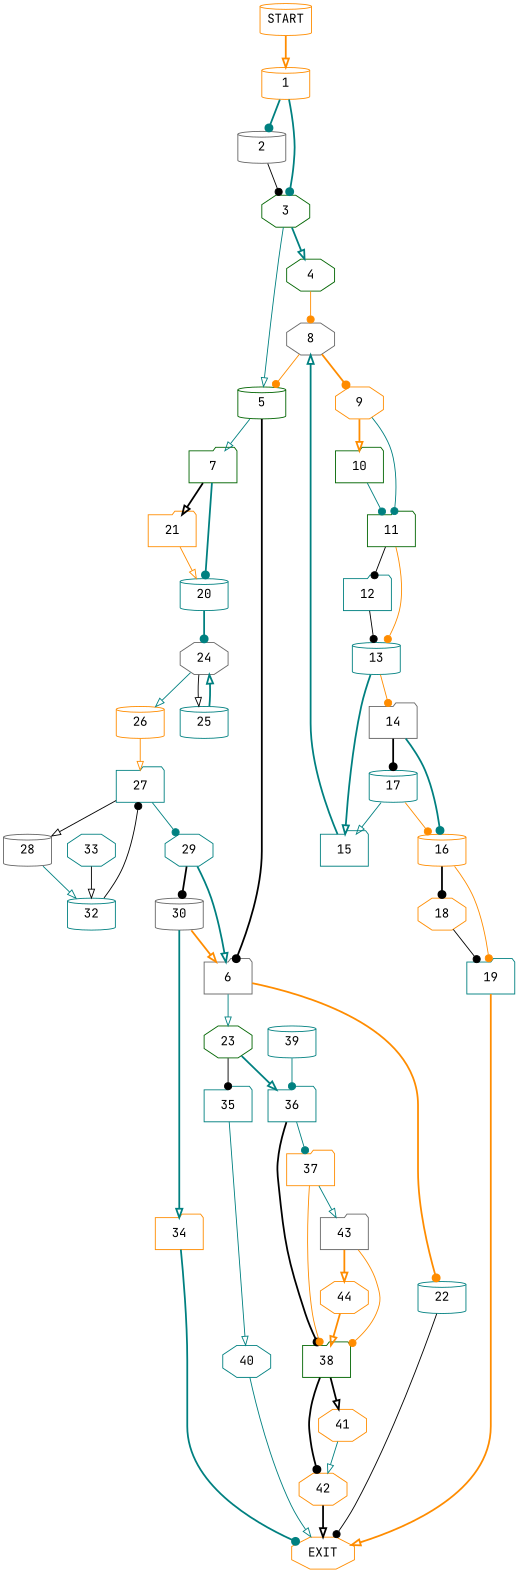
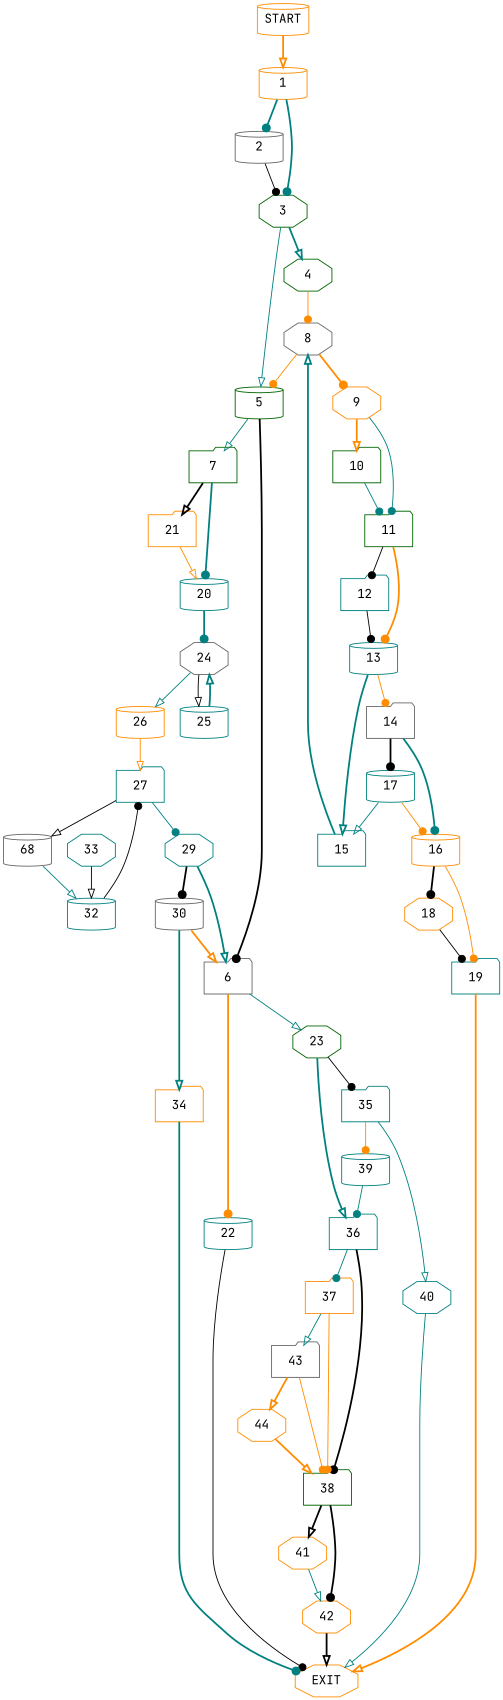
edge "11" -> "13": style solid -> bold
node "28": label "28" -> "68"
edge "35" -> "39": added
